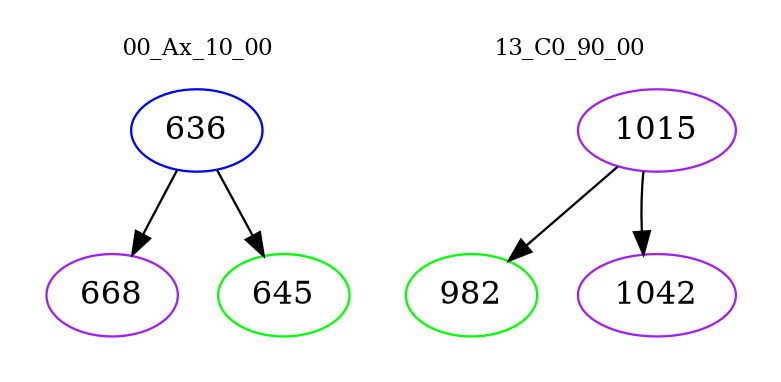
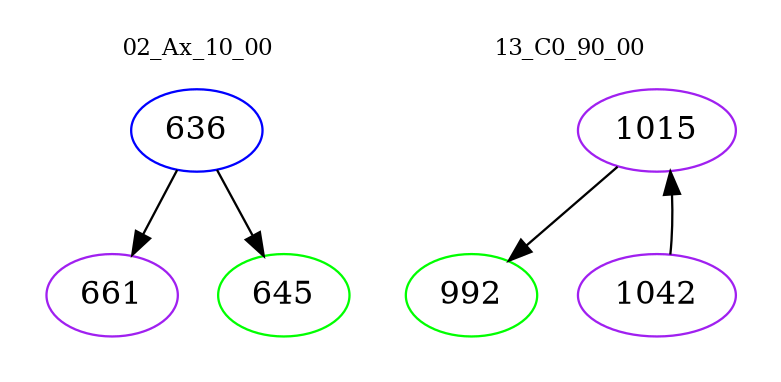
cluster "00_Ax_10_00": label "00_Ax_10_00" -> "02_Ax_10_00"
edge "1015" -> "1042": reversed
node "668": label "668" -> "661"
node "982": label "982" -> "992"
